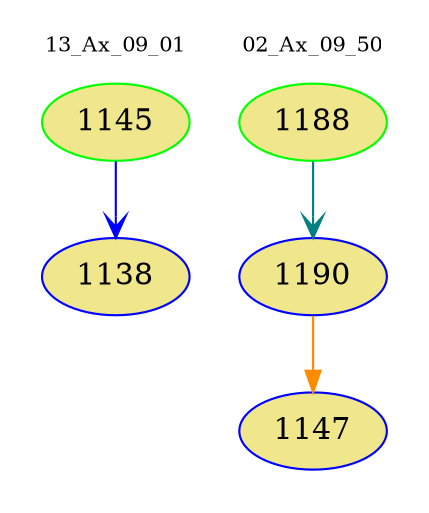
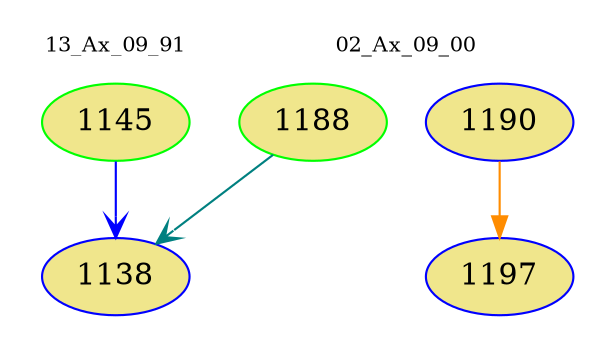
cluster "13_Ax_09_01": label "13_Ax_09_01" -> "13_Ax_09_91"
cluster "02_Ax_09_50": label "02_Ax_09_50" -> "02_Ax_09_00"
edge "1188" -> "1190": now "1188" -> "1138"
node "1147": label "1147" -> "1197"
